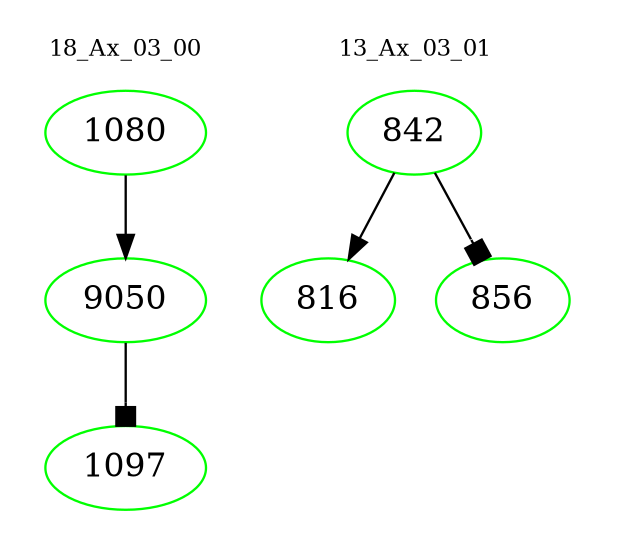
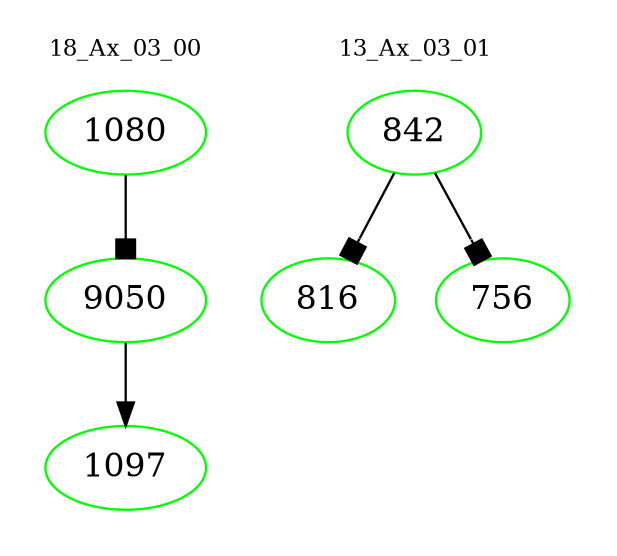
edge "1080" -> "9050": arrowhead normal -> box
edge "842" -> "816": arrowhead normal -> box
node "856": label "856" -> "756"
edge "9050" -> "1097": arrowhead box -> normal
